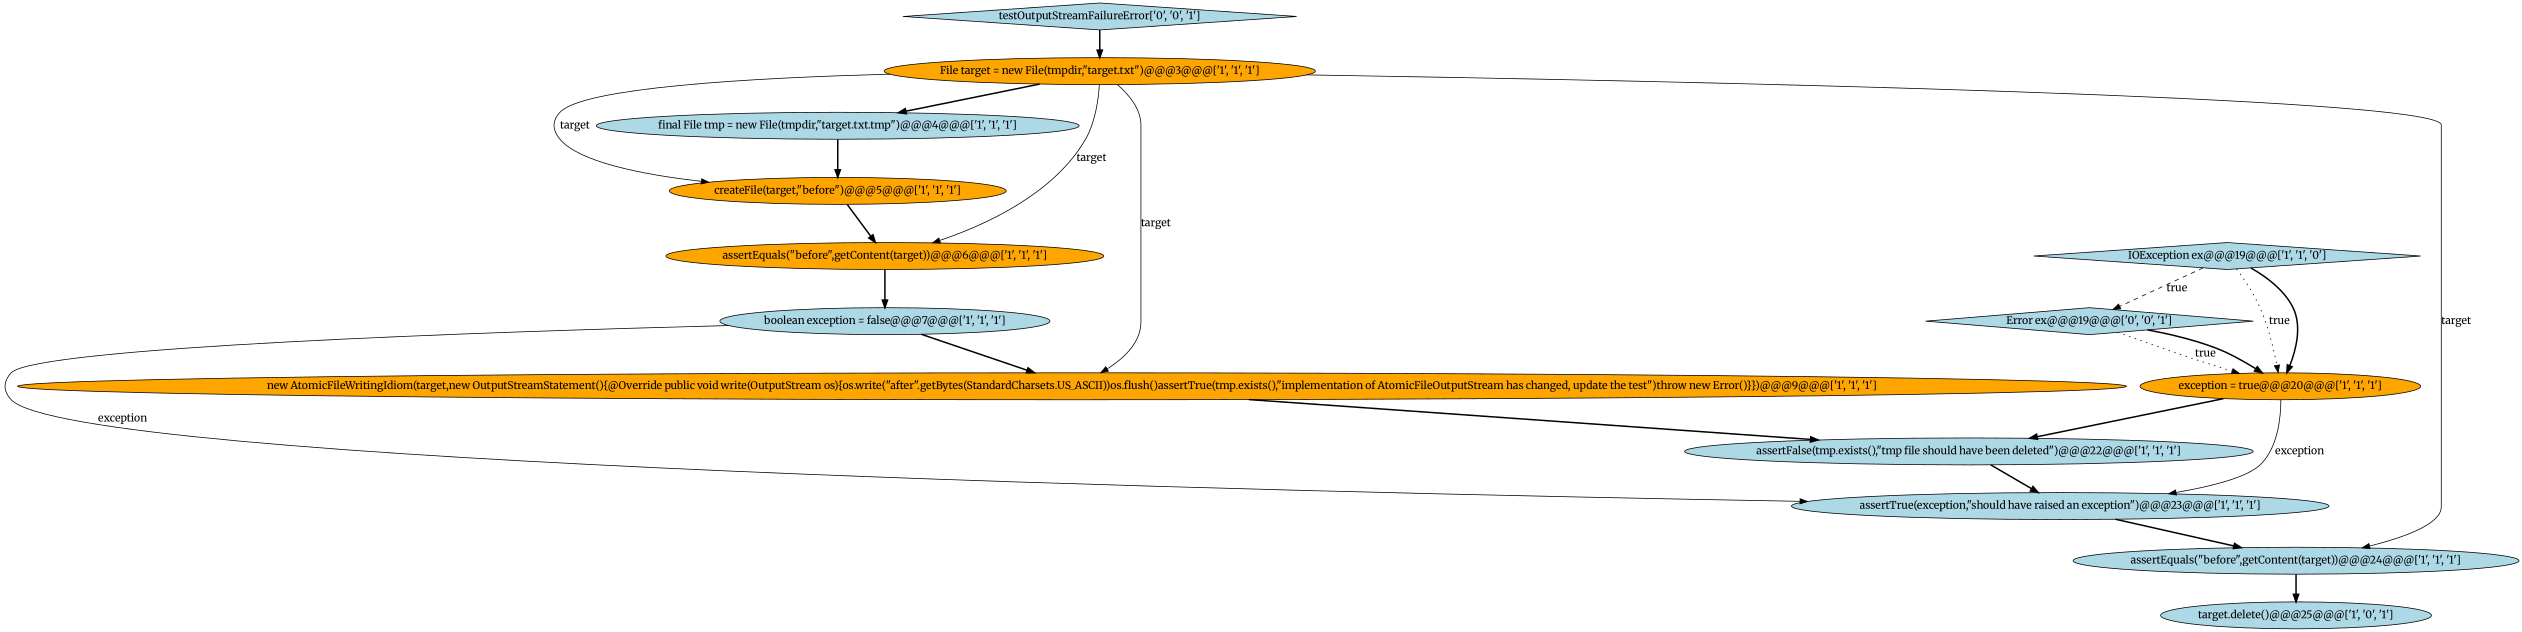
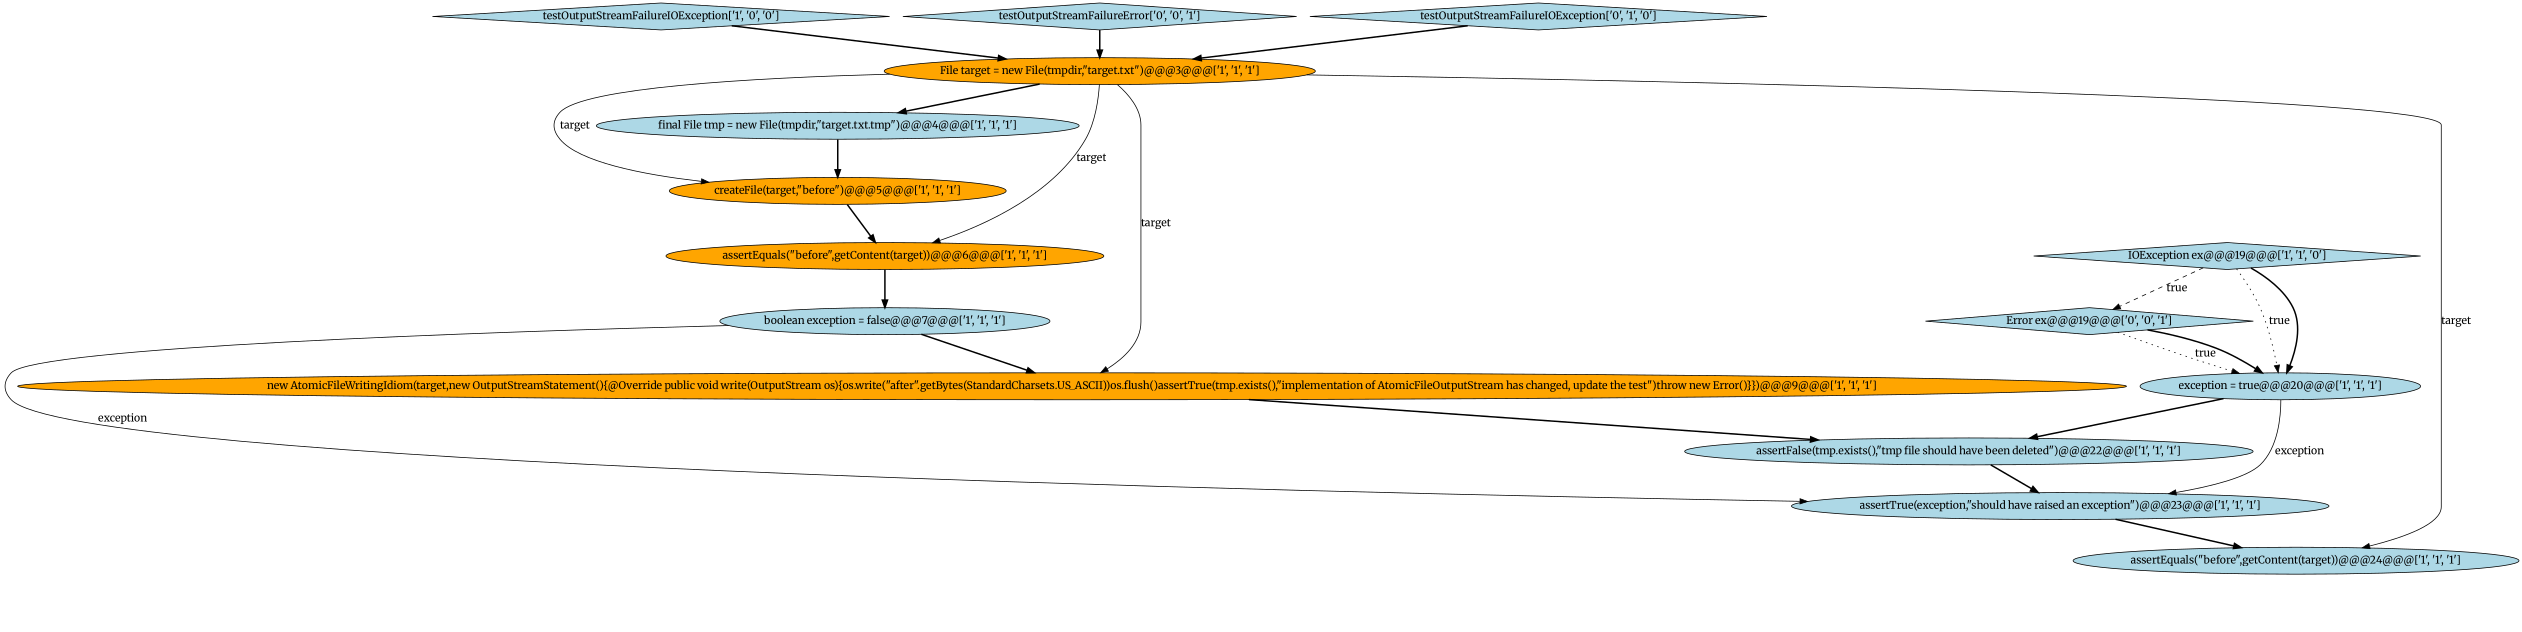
node "testOutputStreamFailureIOException['1', '0', '0']": added
node "testOutputStreamFailureIOException['0', '1', '0']": added
node "exception = true@@@20@@@['1', '1', '1']": fillcolor orange -> lightblue
node "target.delete()@@@25@@@['1', '0', '1']": removed
